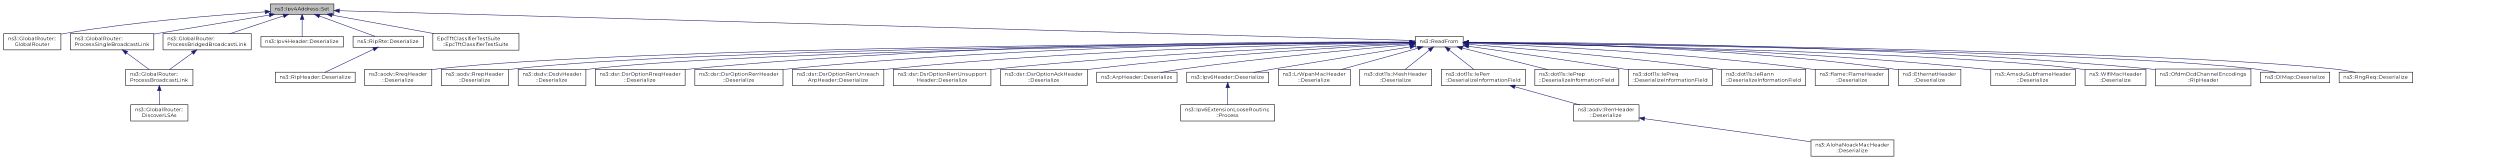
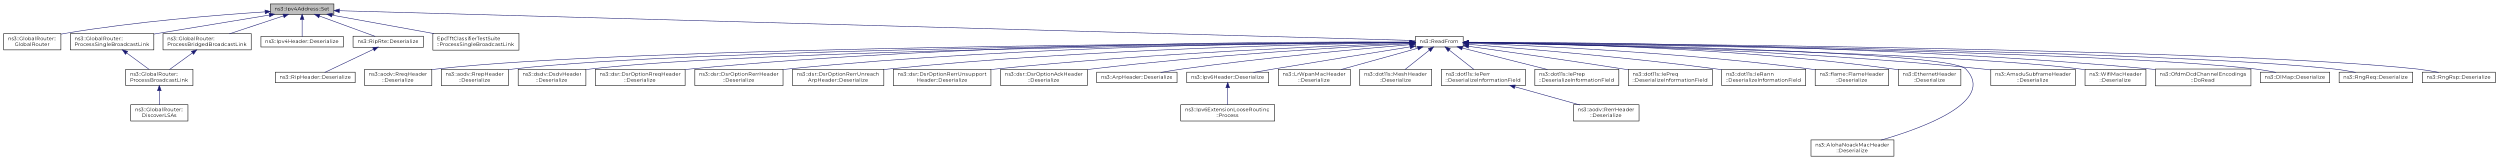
node "ns5::RipRte::Deserialize": label "ns5::RipRte::Deserialize" -> "ns3::RipRte::Deserialize"
node "EpcTftClassifierTestSuite ::EpcTftClassifierTestSuite": label "EpcTftClassifierTestSuite ::EpcTftClassifierTestSuite" -> "EpcTftClassifierTestSuite ::ProcessSingleBroadcastLink"
node "ns3::OfdmDcdChannelEncodings ::RipHeader": label "ns3::OfdmDcdChannelEncodings ::RipHeader" -> "ns3::OfdmDcdChannelEncodings ::DoRead"
node "ns3::RngRsp::Deserialize": added
edge "ns3::AlohaNoackMacHeader ::Deserialize" -> "ns3::aodv::RerrHeader ::Deserialize": now "ns3::AlohaNoackMacHeader ::Deserialize" -> "ns3::ReadFrom"
